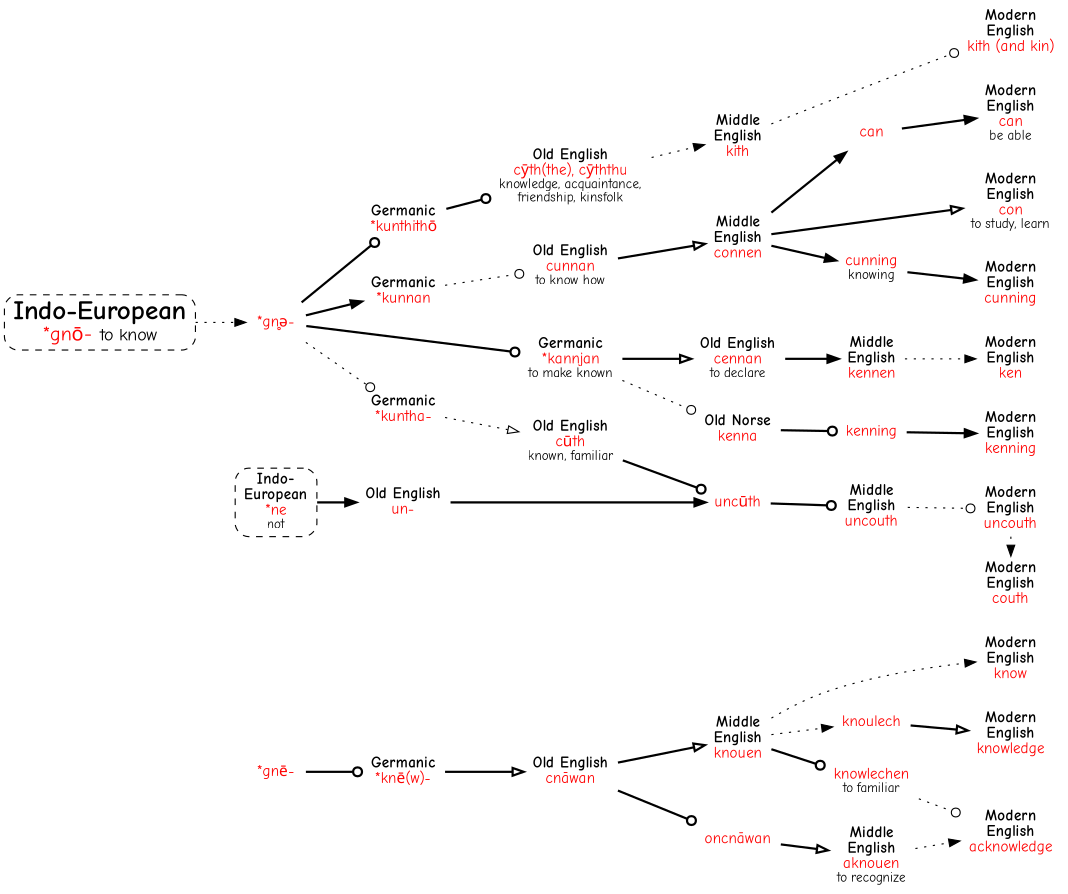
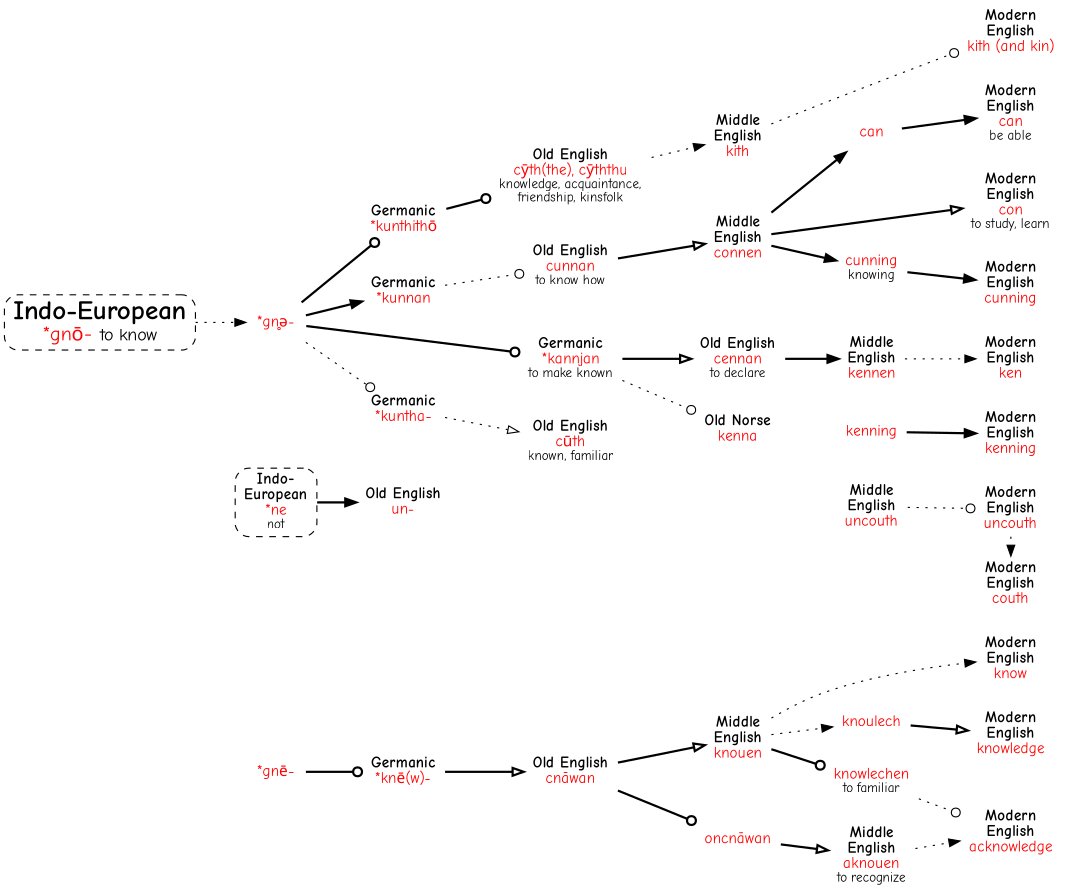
edge "Old Norse" -> "kenning": removed
node "uncūth": removed
